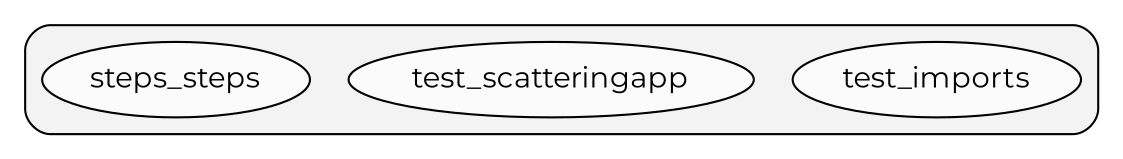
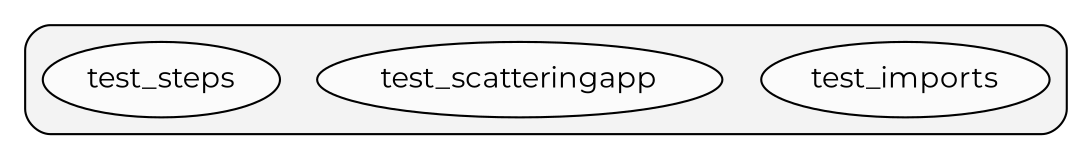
node "steps_steps": label "steps_steps" -> "test_steps"
